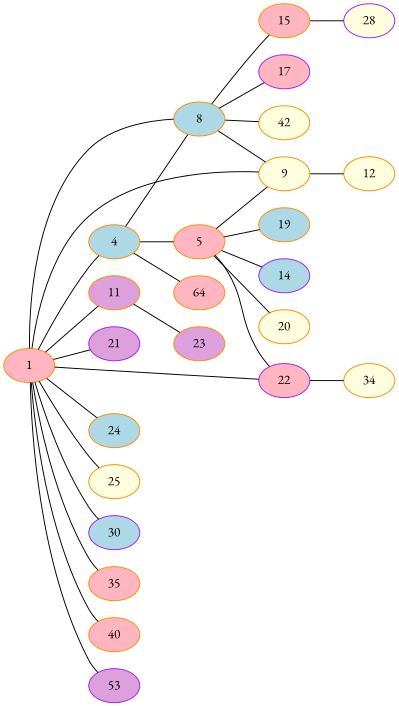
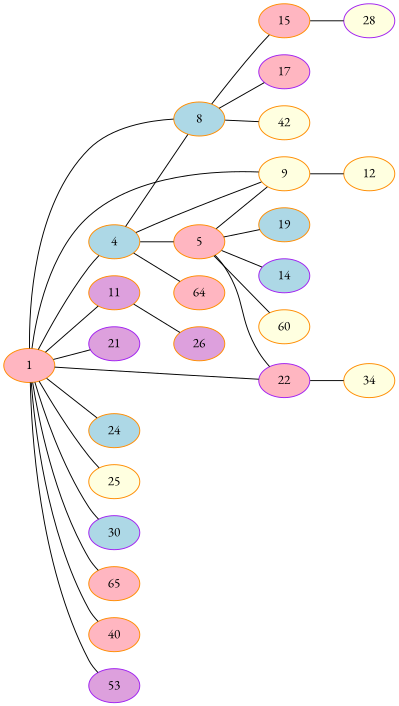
edge "8" -- "9": now "4" -- "9"
node "20": label "20" -> "60"
node "23": label "23" -> "26"
node "35": label "35" -> "65"
